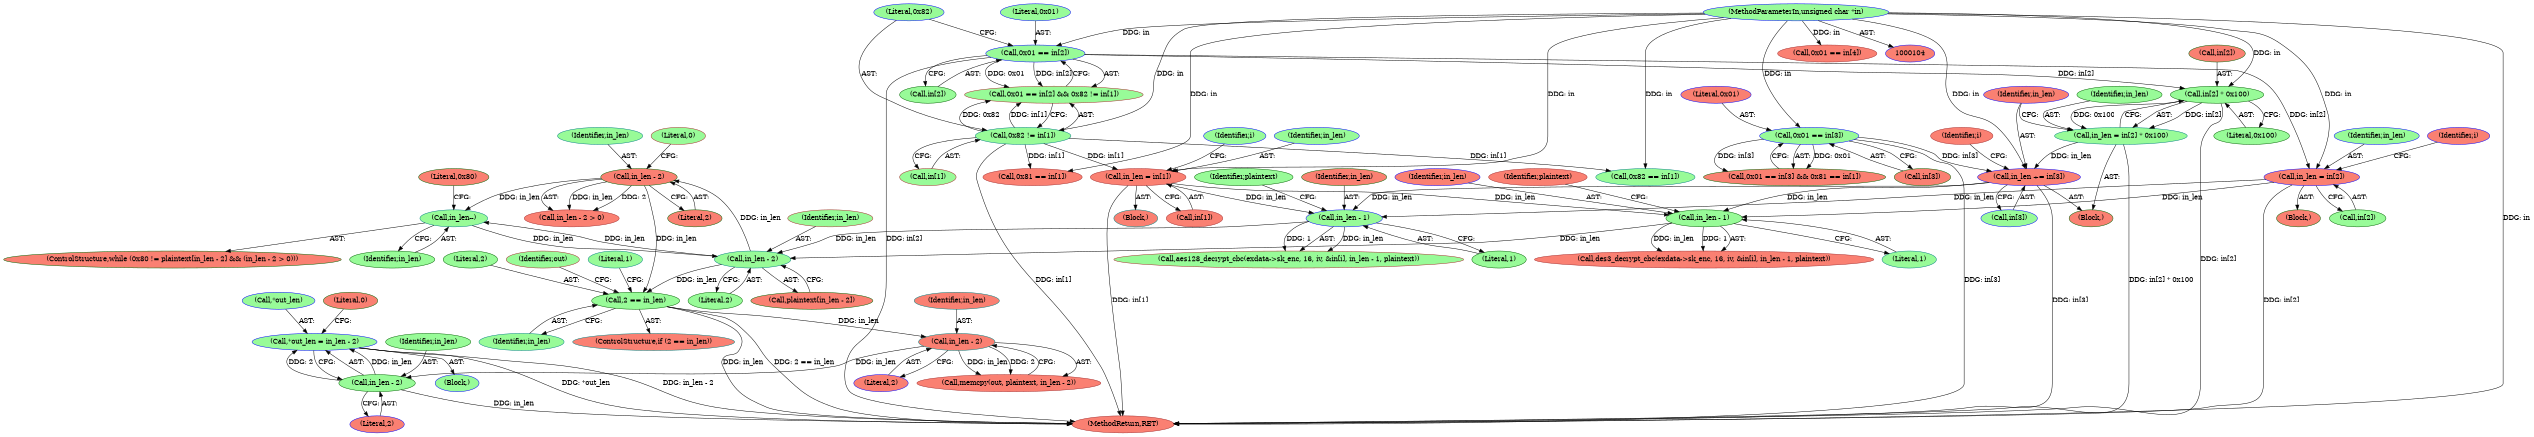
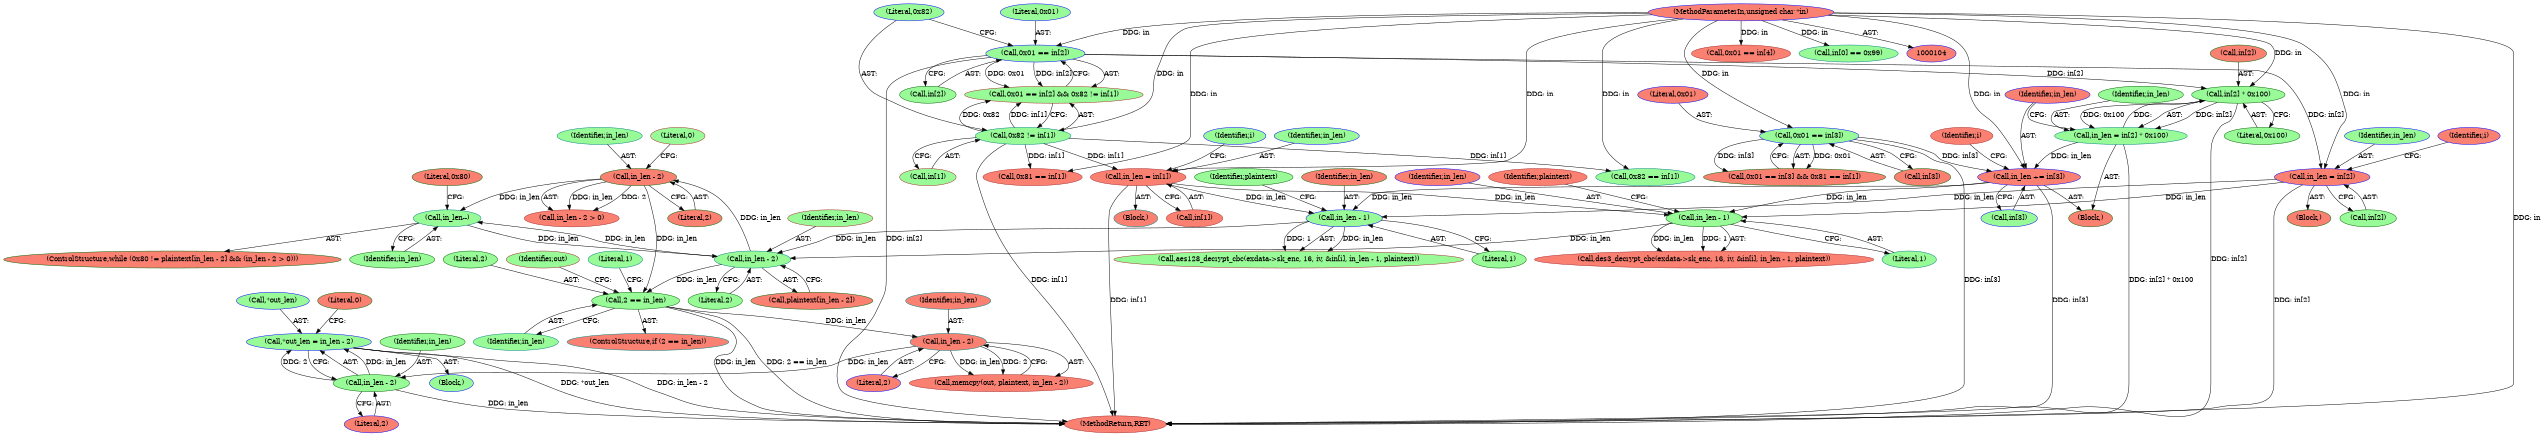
node "(MethodParameterIn,unsigned char *in)": fillcolor palegreen -> salmon
node "(Call,in[0] == 0x99)": added
edge "(Call,in_len = in[2] * 0x100)" -> "(Call,in[2] * 0x100)": label "CFG: " -> "DDG: "
